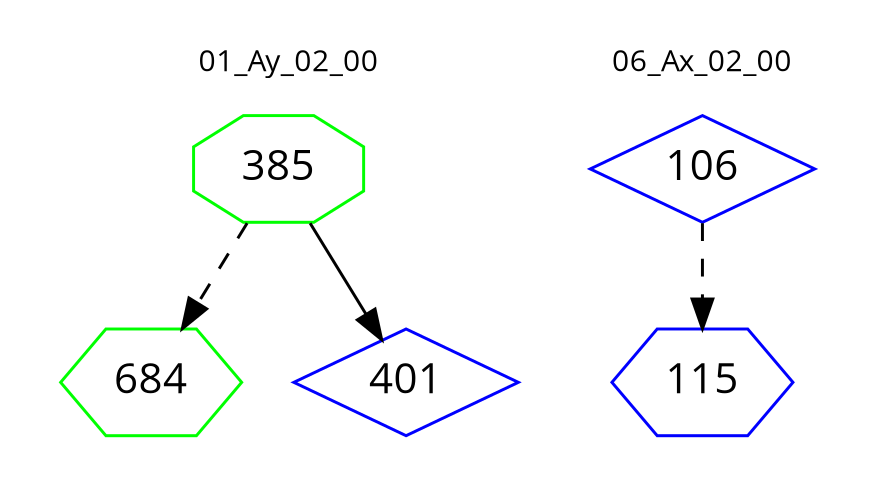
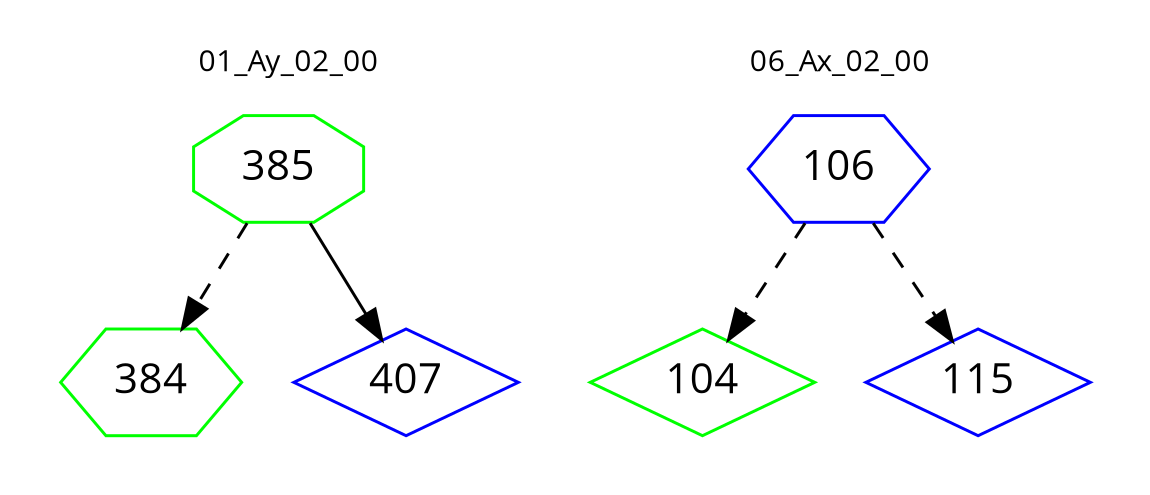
node "106": shape diamond -> hexagon
node "684": label "684" -> "384"
node "401": label "401" -> "407"
node "104": added
node "115": shape hexagon -> diamond
